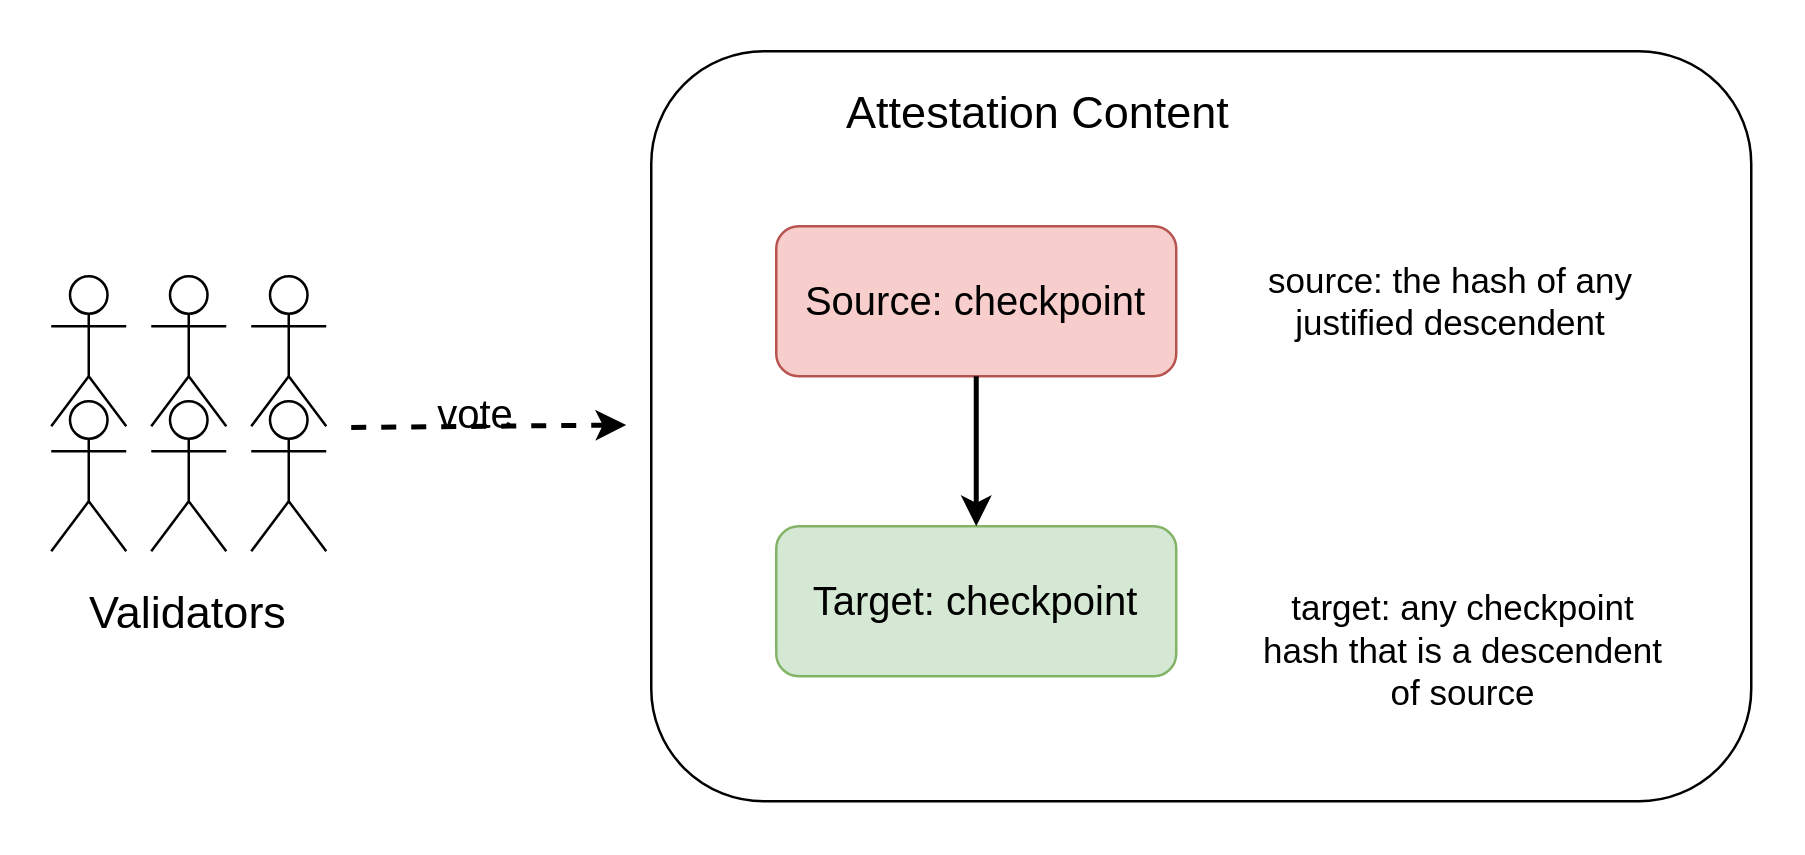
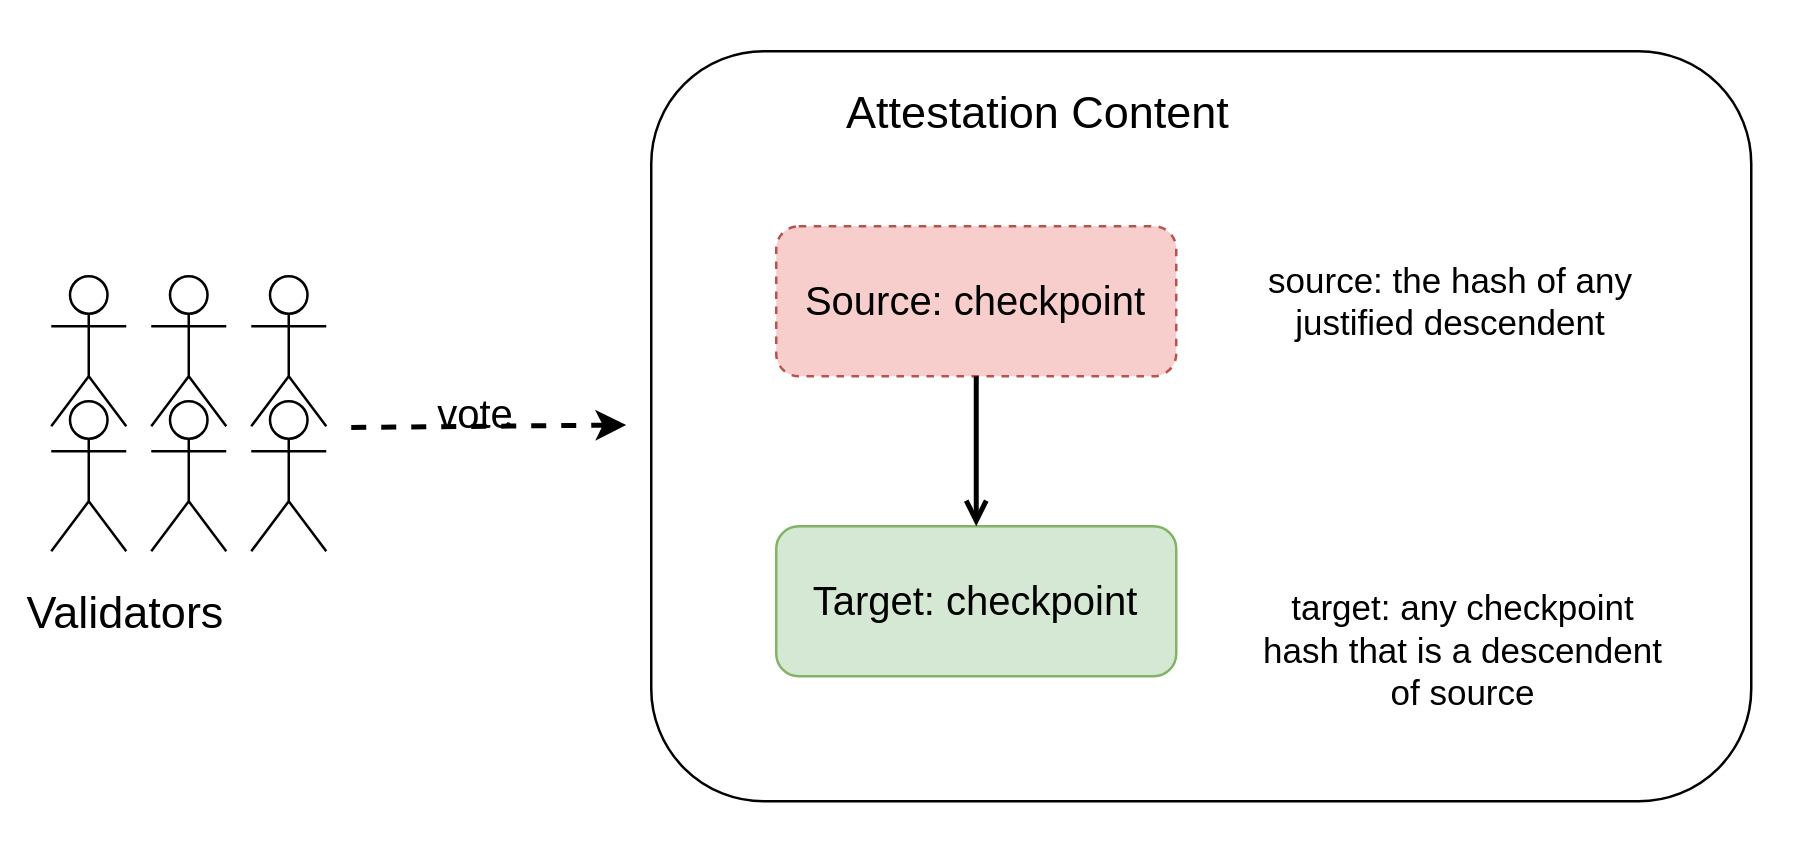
node "Source: checkpoint": style solid -> dashed
edge "Source: checkpoint" -> "Target: checkpoint": arrowhead classic -> open
node "Validators": moved (189, 614) -> (126, 614)
